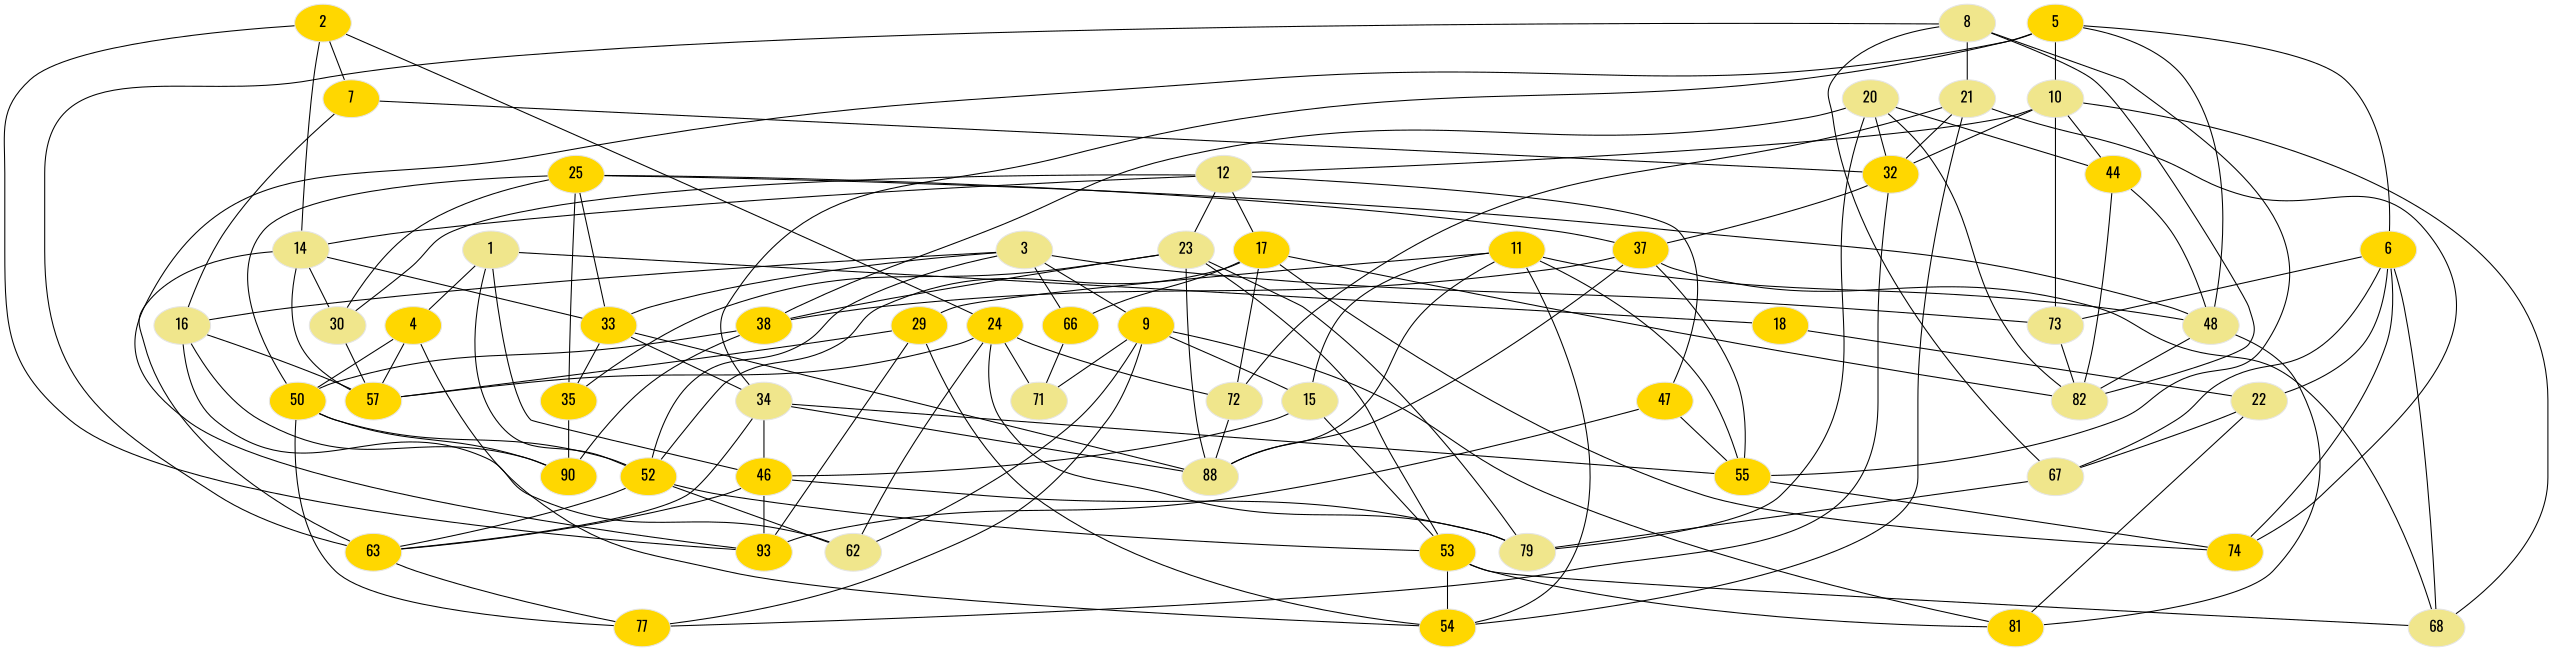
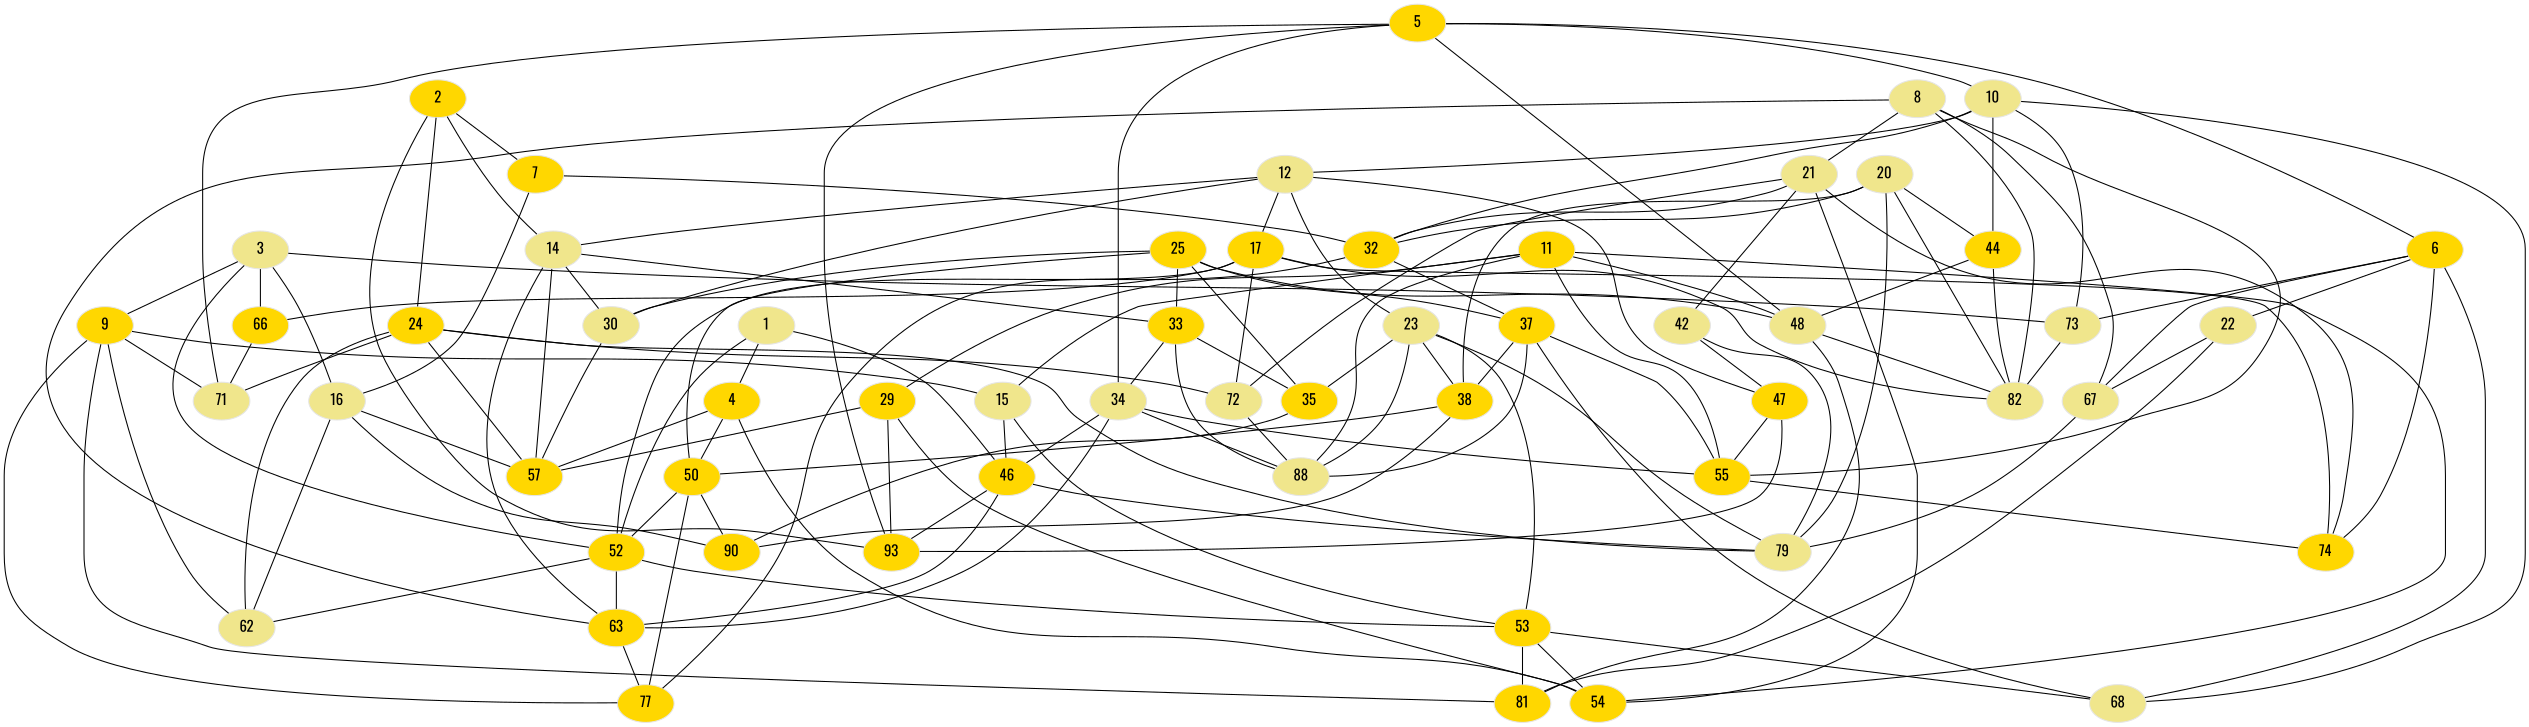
edge "5" -- "71": added
edge "3" -- "33": removed
node "42": added
node "18": removed
